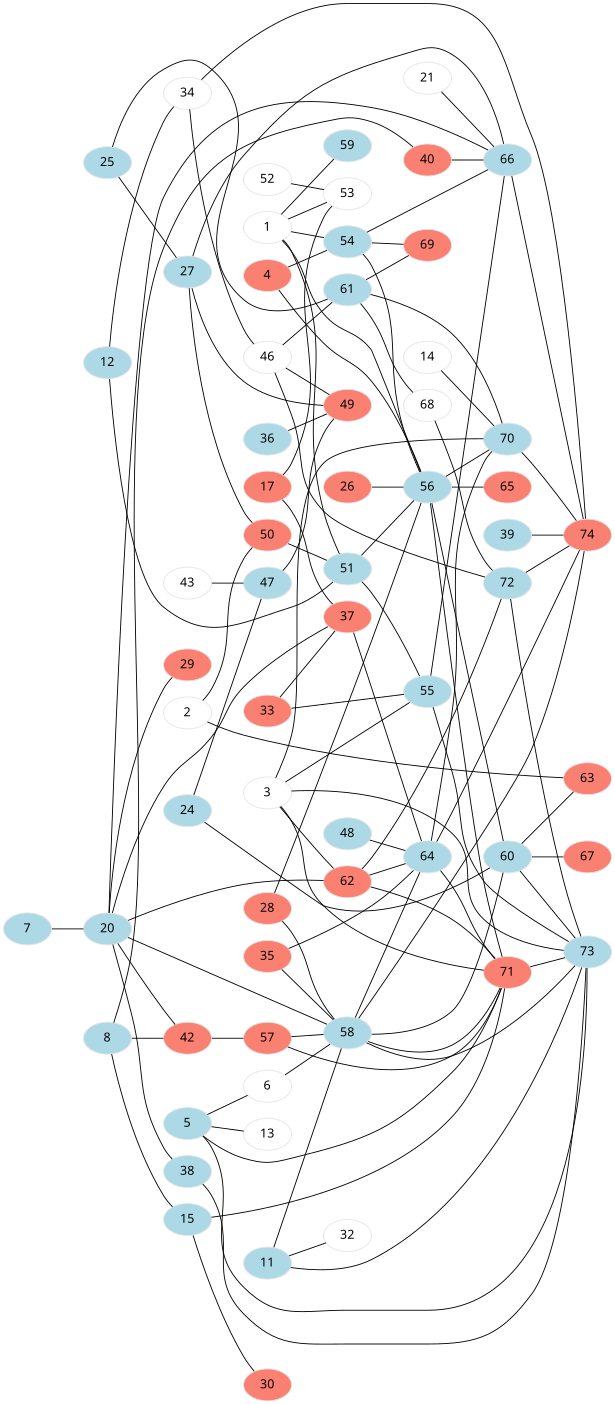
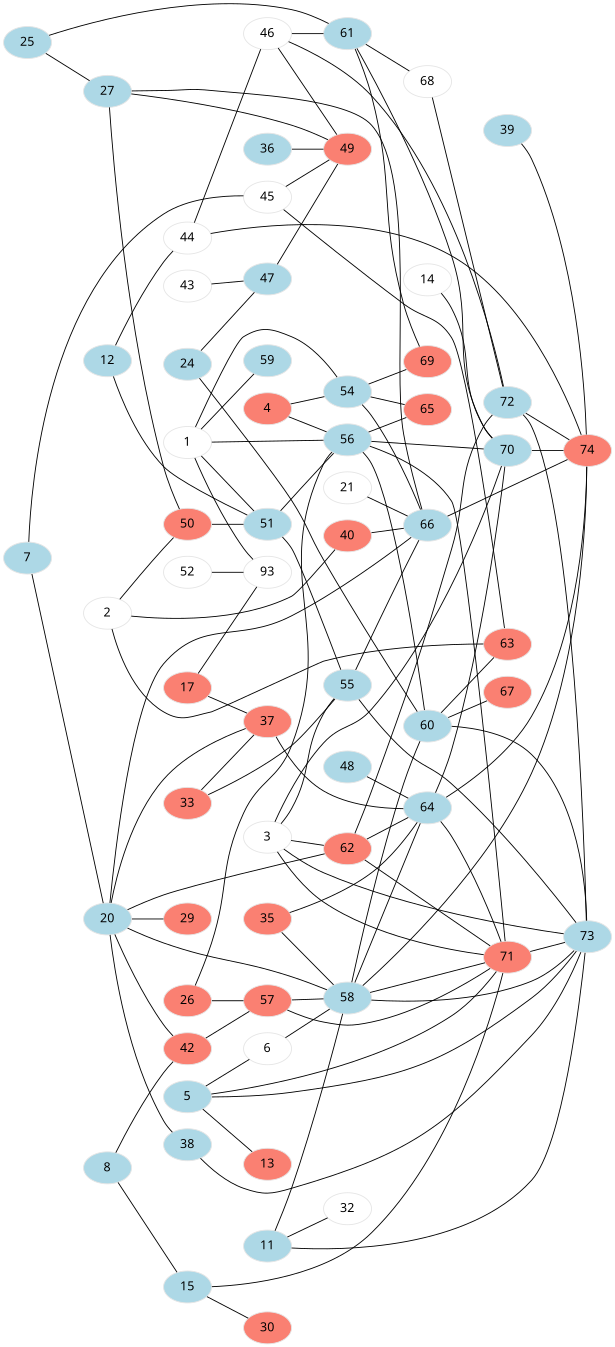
node "34": label "34" -> "44"
node "53": label "53" -> "93"
node "45": added
edge "54" -- "56": now "54" -- "65"
edge "40" -- "8": now "40" -- "2"
node "28": removed
edge "26" -- "57": added
node "13": fillcolor white -> salmon
